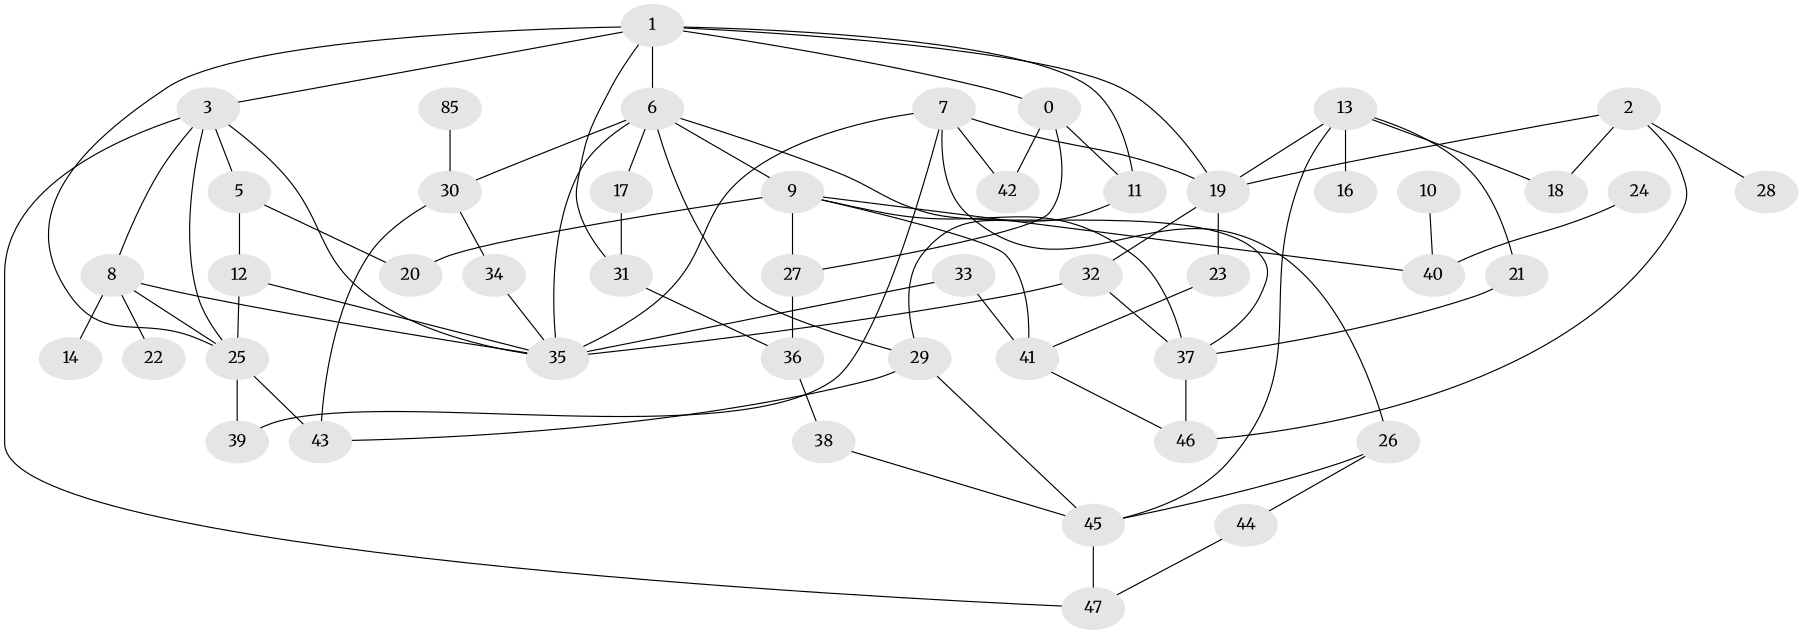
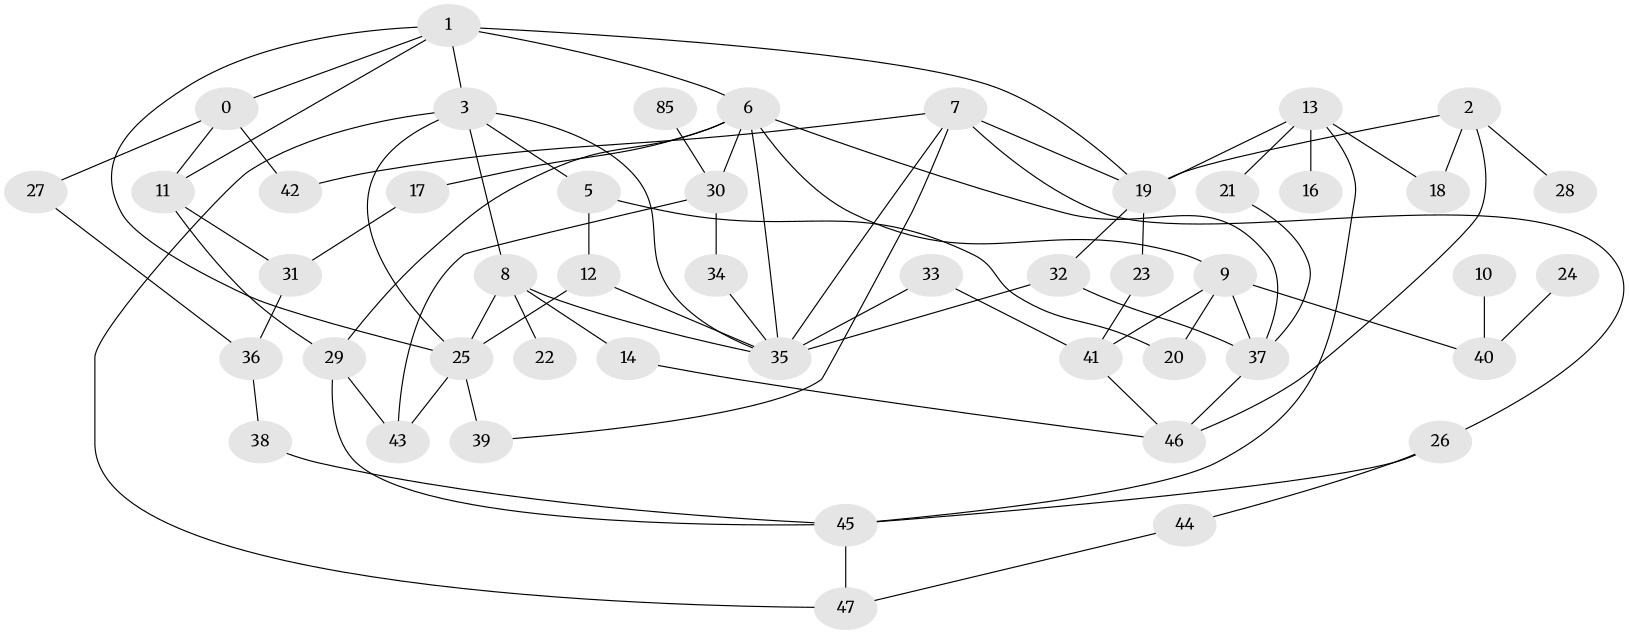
edge "1" -- "31": now "11" -- "31"
edge "9" -- "27": removed
edge "14" -- "46": added
